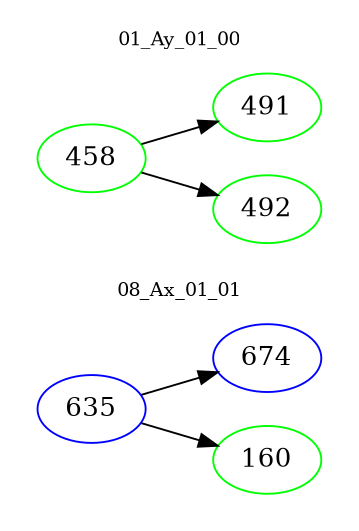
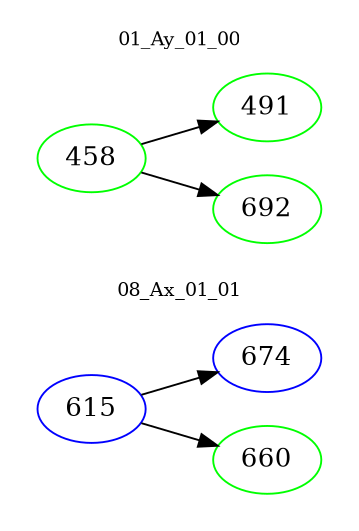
node "492": label "492" -> "692"
node "635": label "635" -> "615"
node "160": label "160" -> "660"
